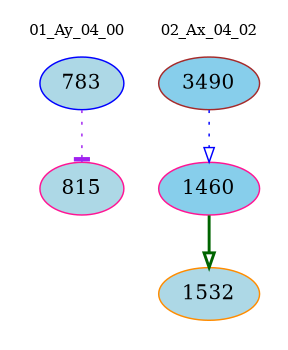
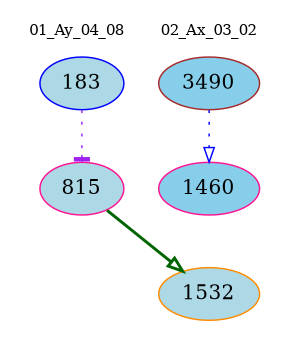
cluster "01_Ay_04_00": label "01_Ay_04_00" -> "01_Ay_04_08"
cluster "02_Ax_04_02": label "02_Ax_04_02" -> "02_Ax_03_02"
node "783": label "783" -> "183"
edge "1460" -> "1532": now "815" -> "1532"
